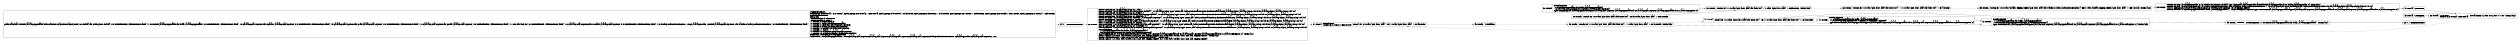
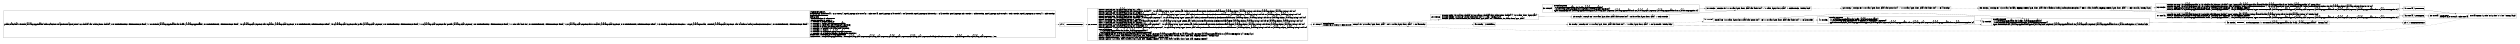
node "37: 0x0046": added
node "28: 0x0026": added
